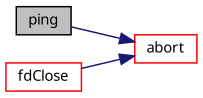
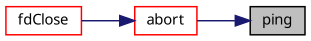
edge "ping" -> "abort": reversed
